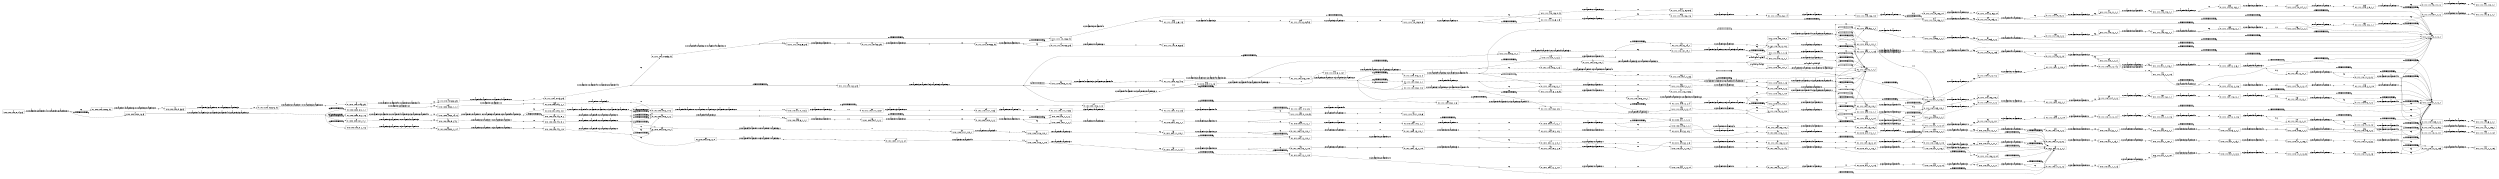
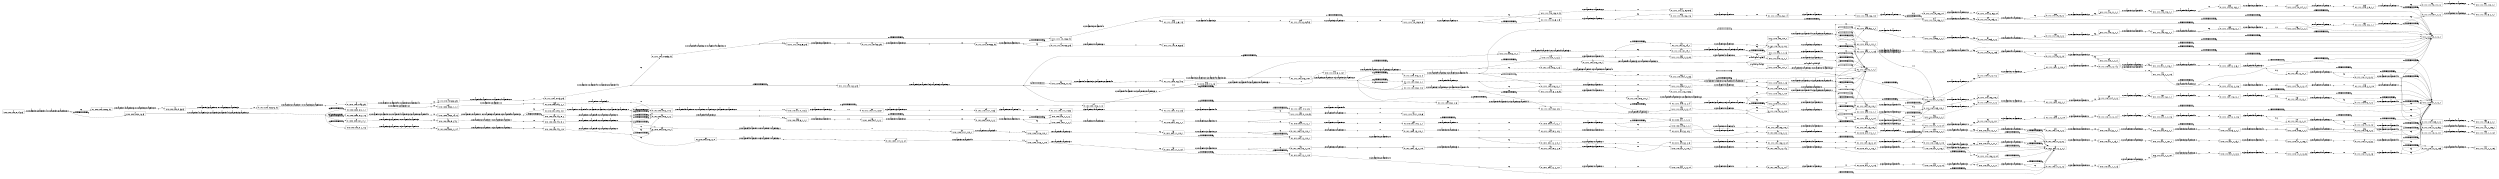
node "182 (0,1,1,1,1,1,0,1,0,-1,-1,-1,28)": added
